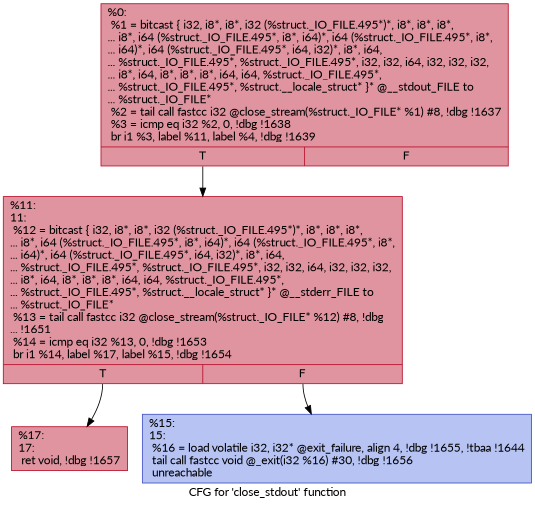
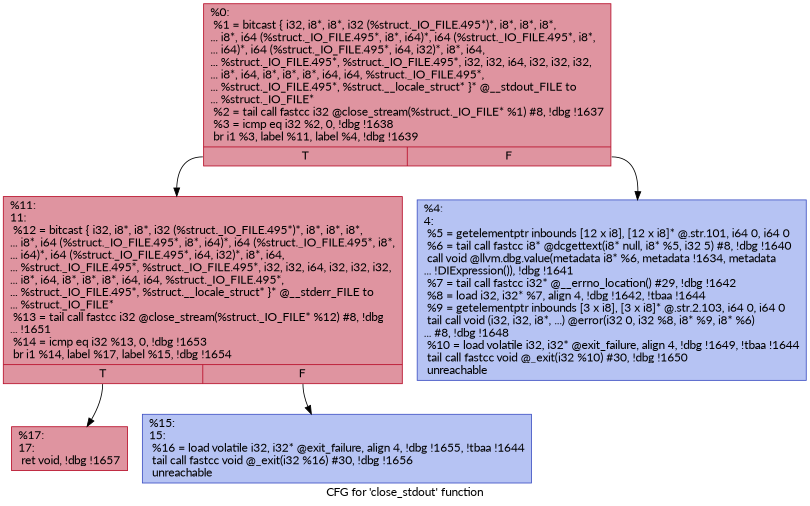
node "%4:": added
